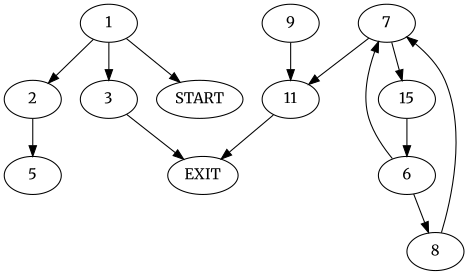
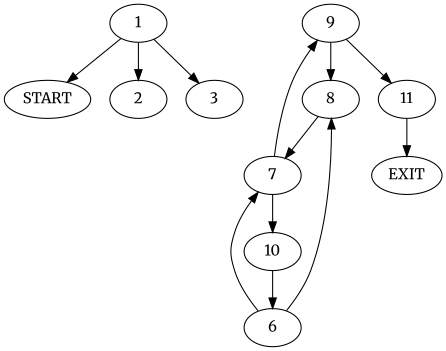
edge "9" -> "8": added
edge "7" -> "11": now "7" -> "9"
node "15": label "15" -> "10"
edge "3" -> "EXIT": removed
node "5": removed
